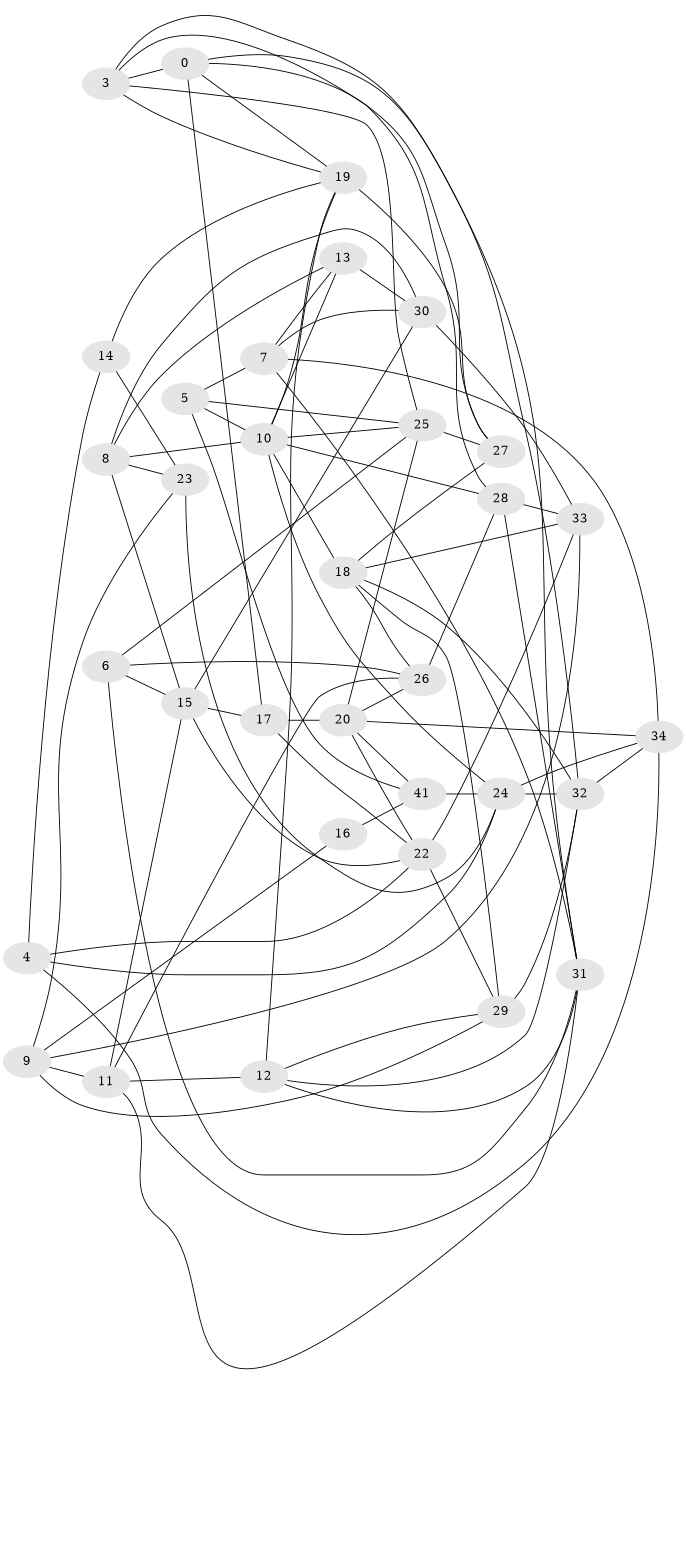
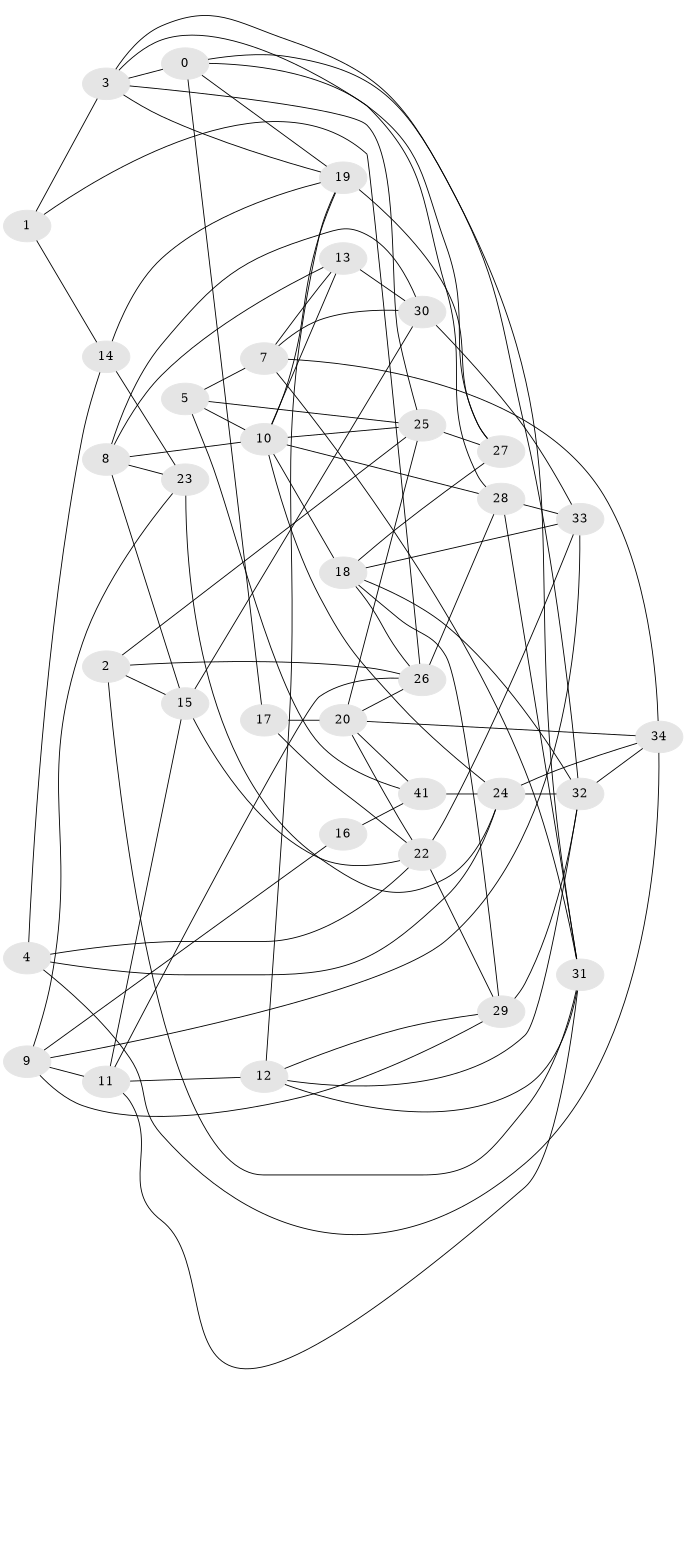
node "1": added
node "6": label "6" -> "2"
edge "15" -- "17": removed
